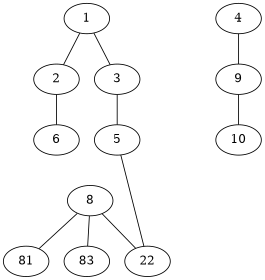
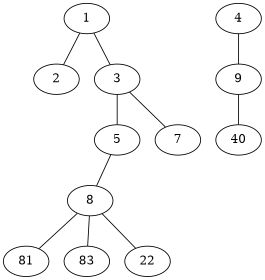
node "6": removed
node "7": added
node "10": label "10" -> "40"
edge "5" -- "22": now "5" -- "8"
